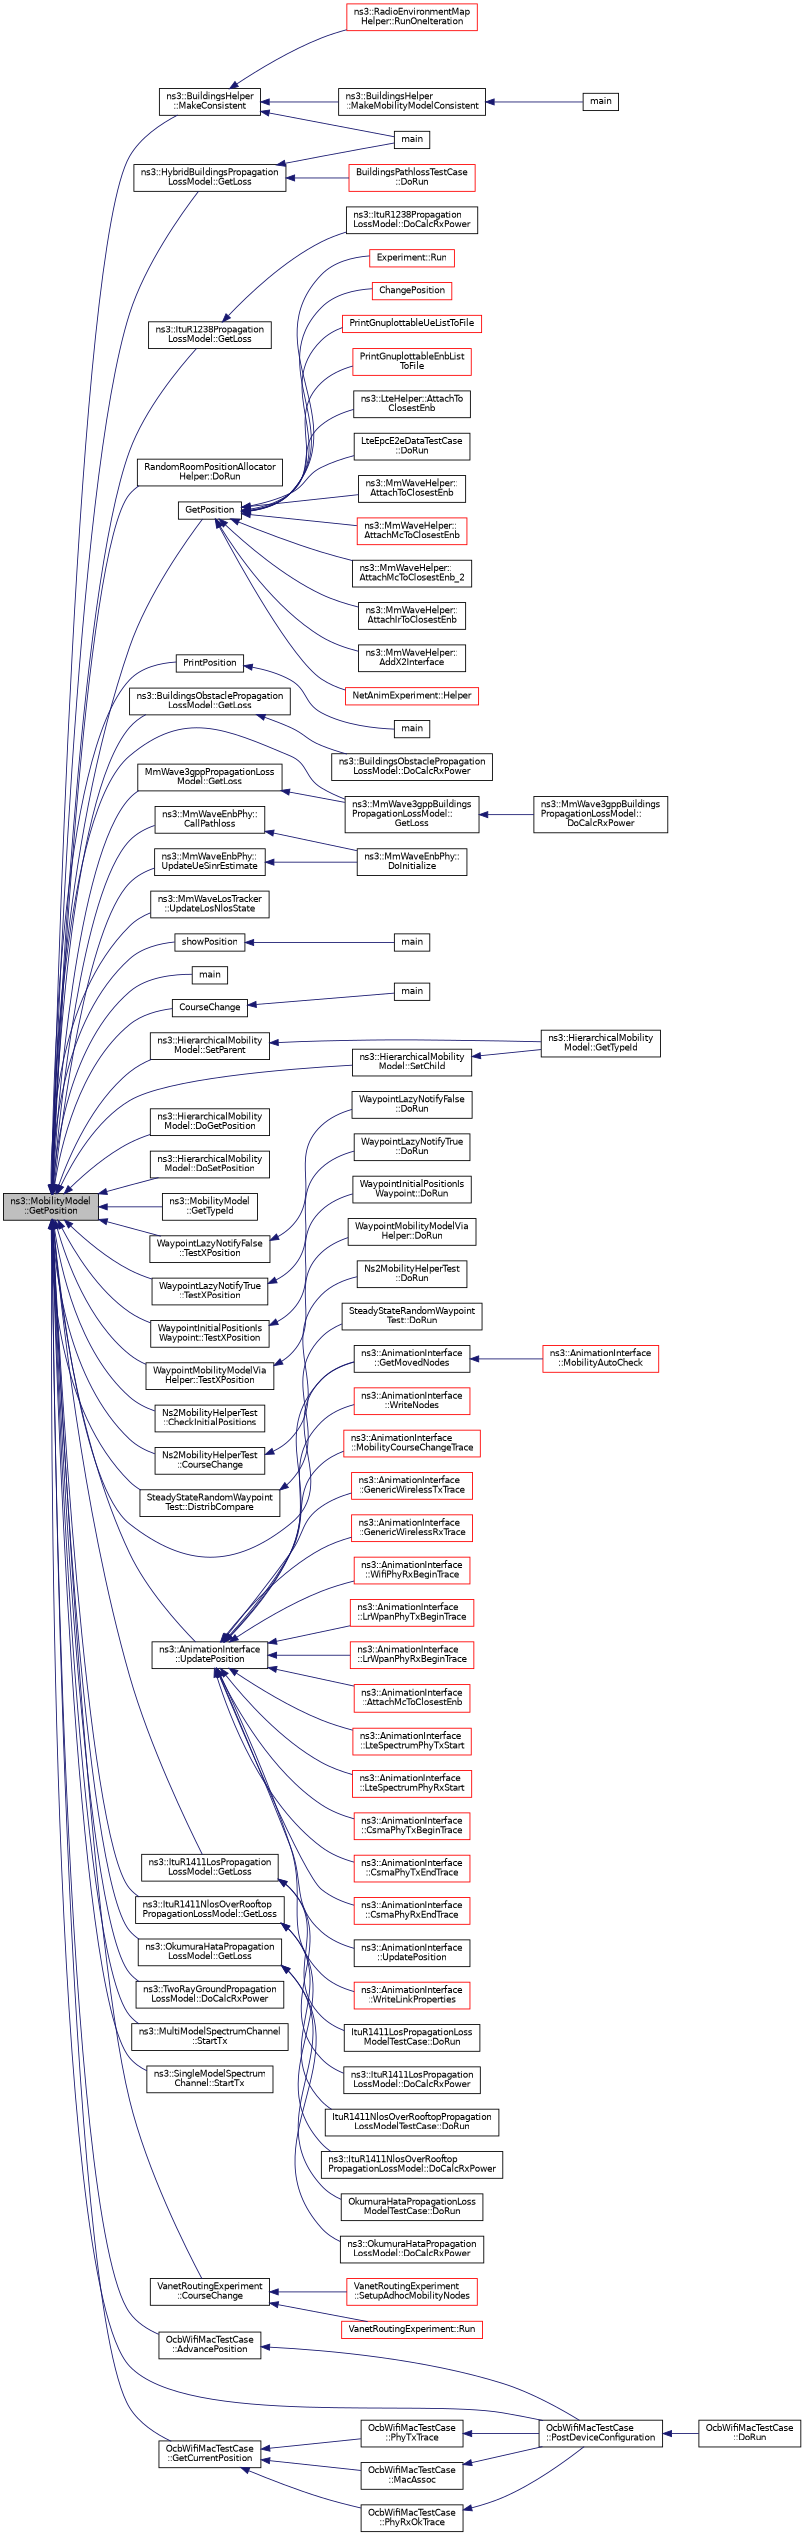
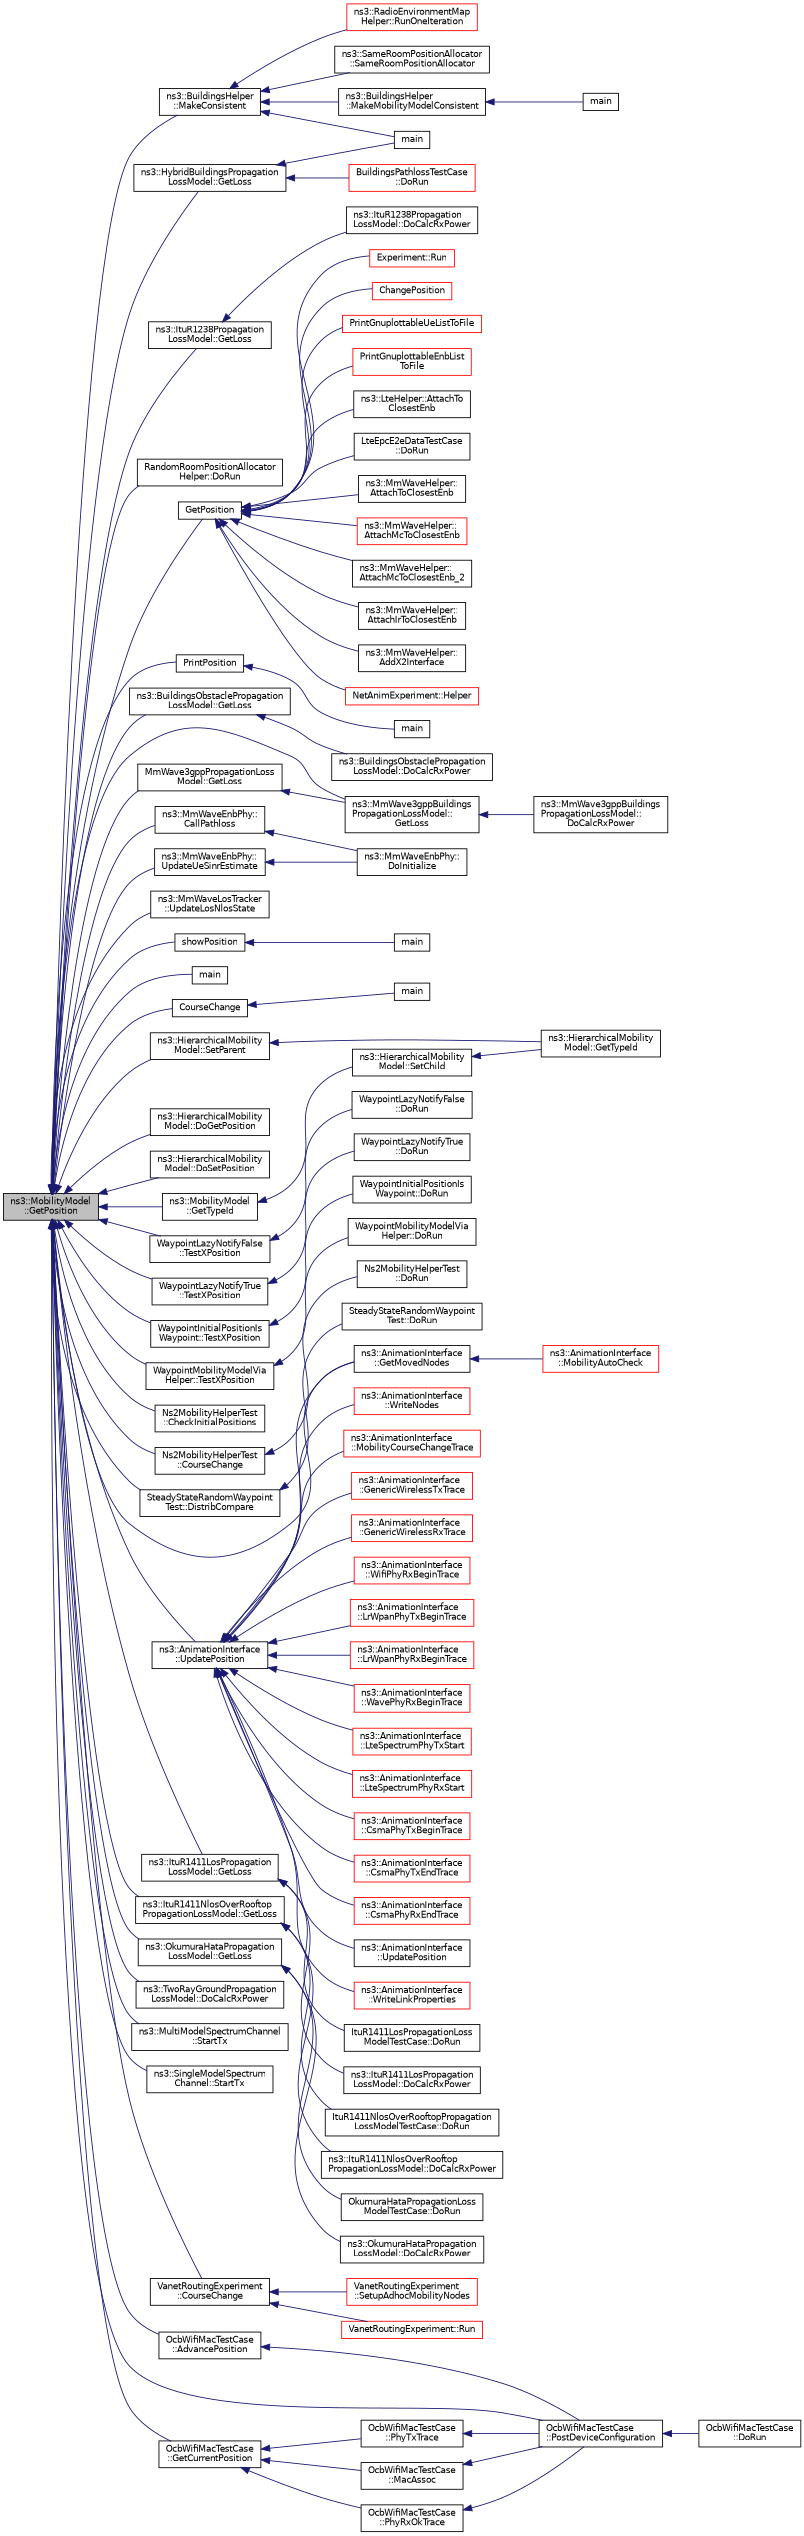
node "ns3::SameRoomPositionAllocator ::SameRoomPositionAllocator": added
edge "ns3::HierarchicalMobility Model::SetChild" -> "ns3::MobilityModel ::GetPosition": now "ns3::HierarchicalMobility Model::SetChild" -> "ns3::MobilityModel ::GetTypeId"
node "ns3::AnimationInterface ::AttachMcToClosestEnb": label "ns3::AnimationInterface ::AttachMcToClosestEnb" -> "ns3::AnimationInterface ::WavePhyRxBeginTrace"
